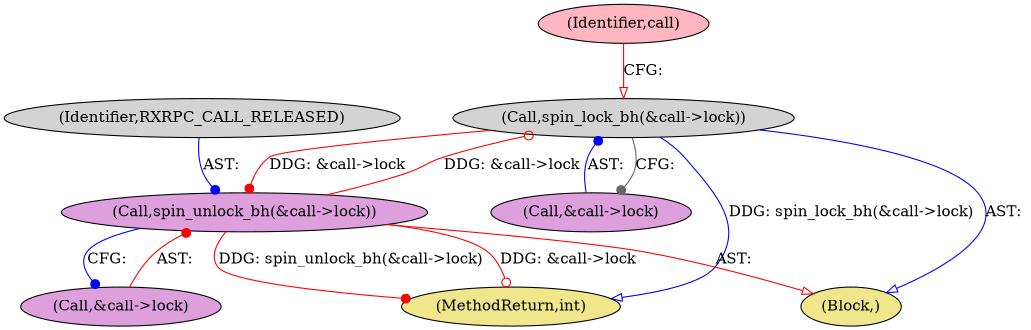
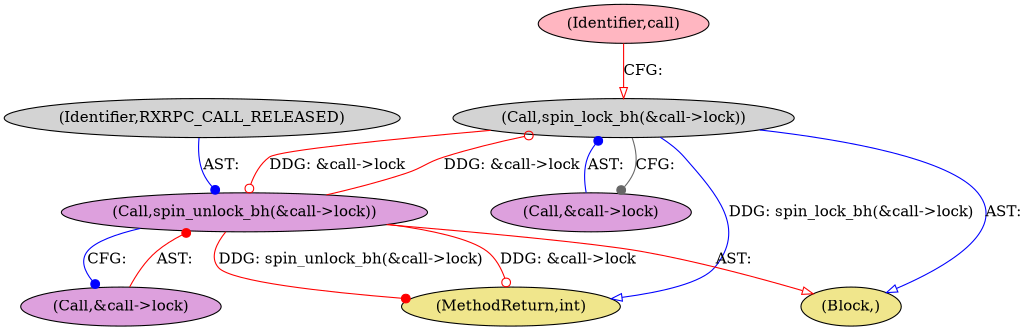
edge "(Call,spin_lock_bh(&call->lock))" -> "(Call,spin_unlock_bh(&call->lock))": arrowhead dot -> odot
